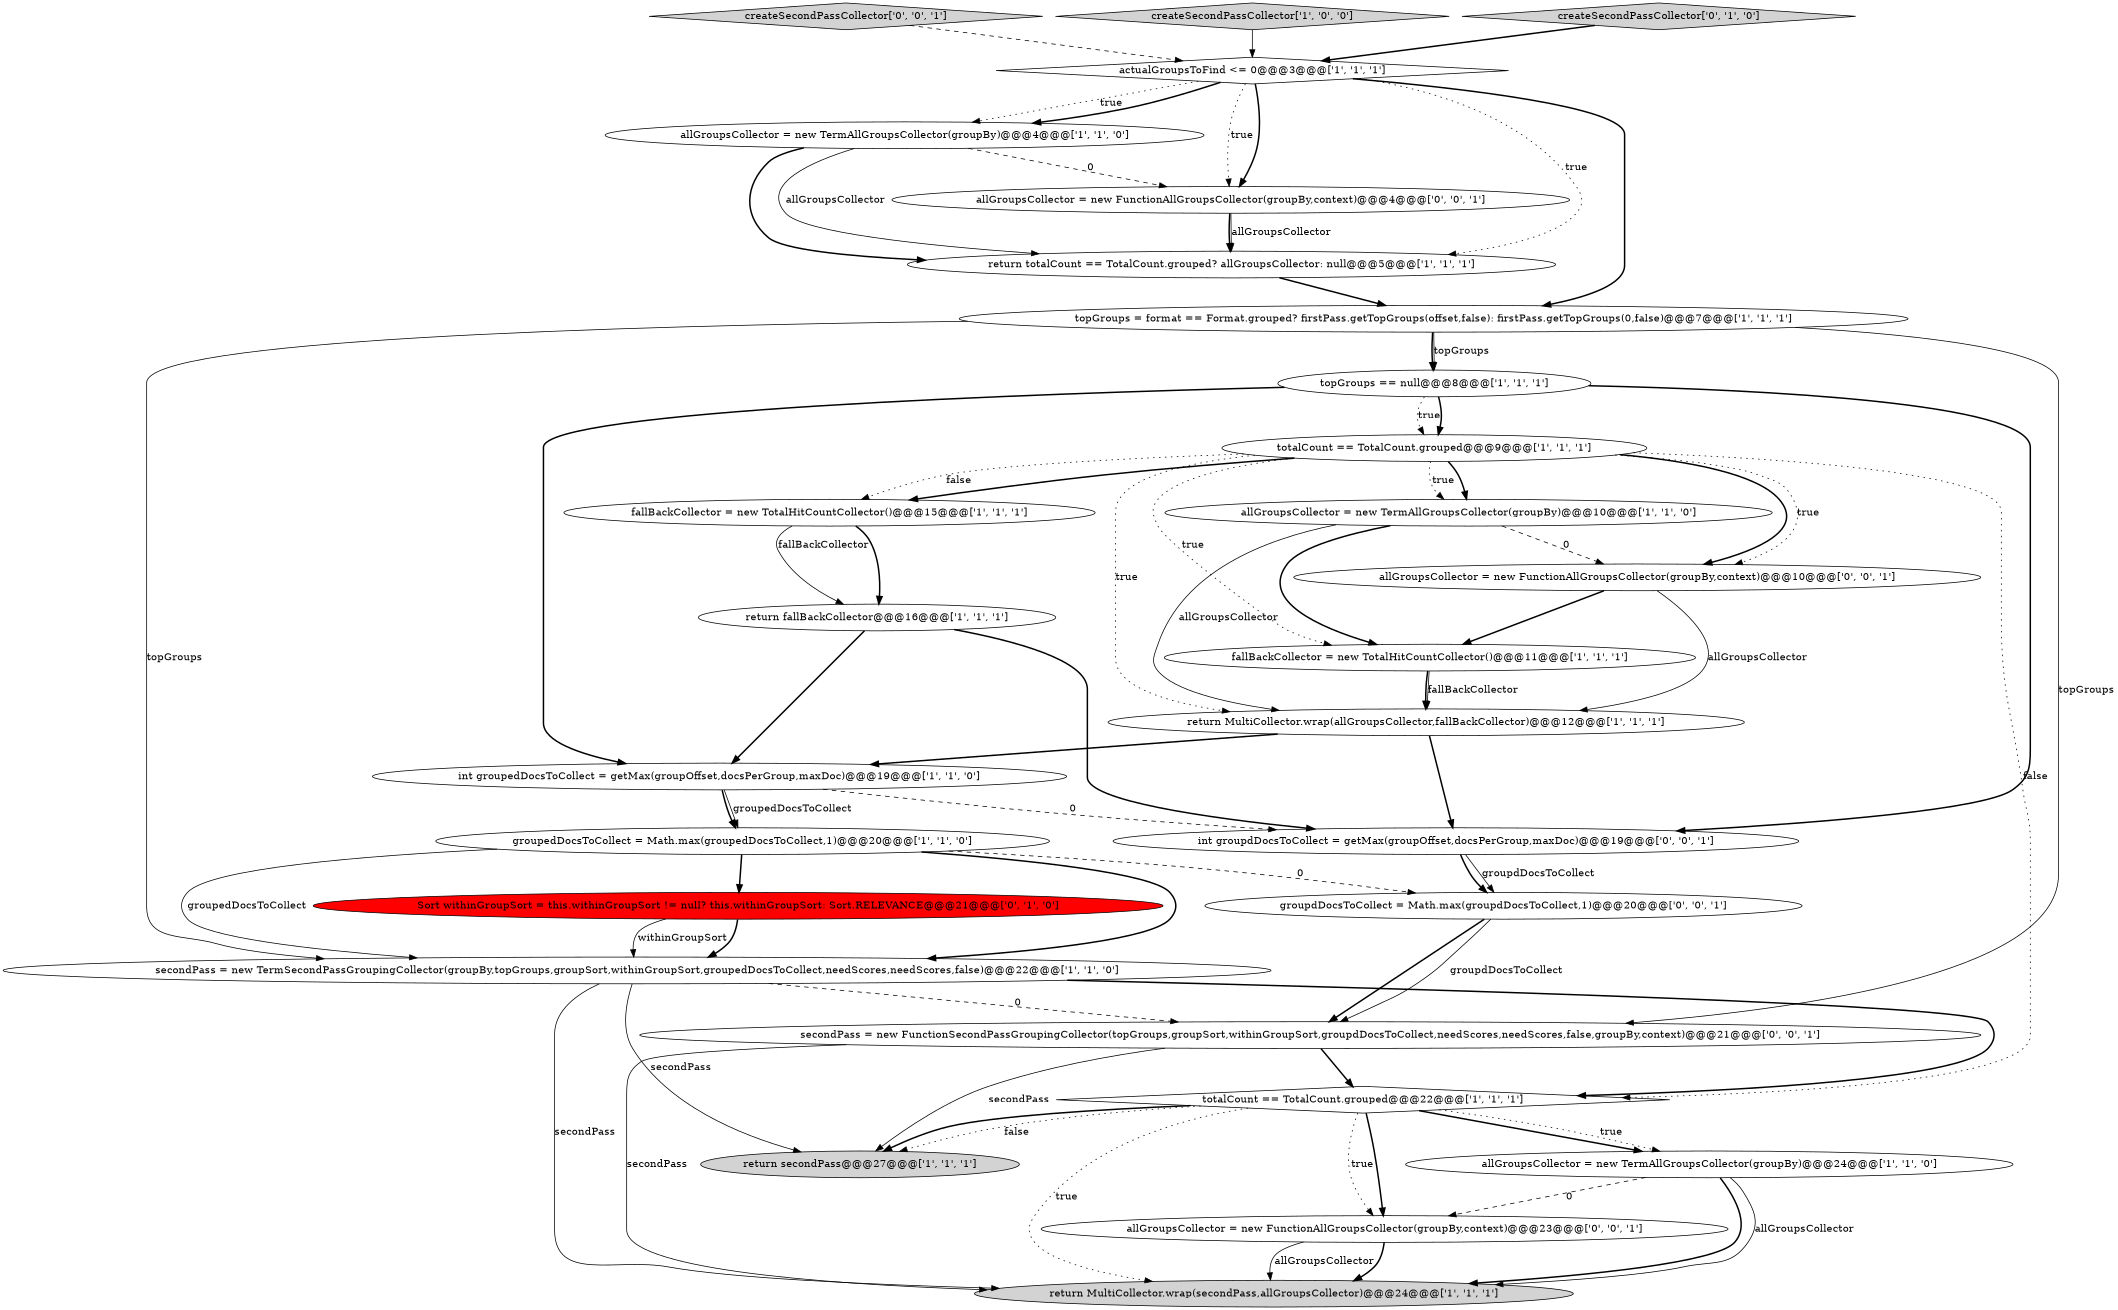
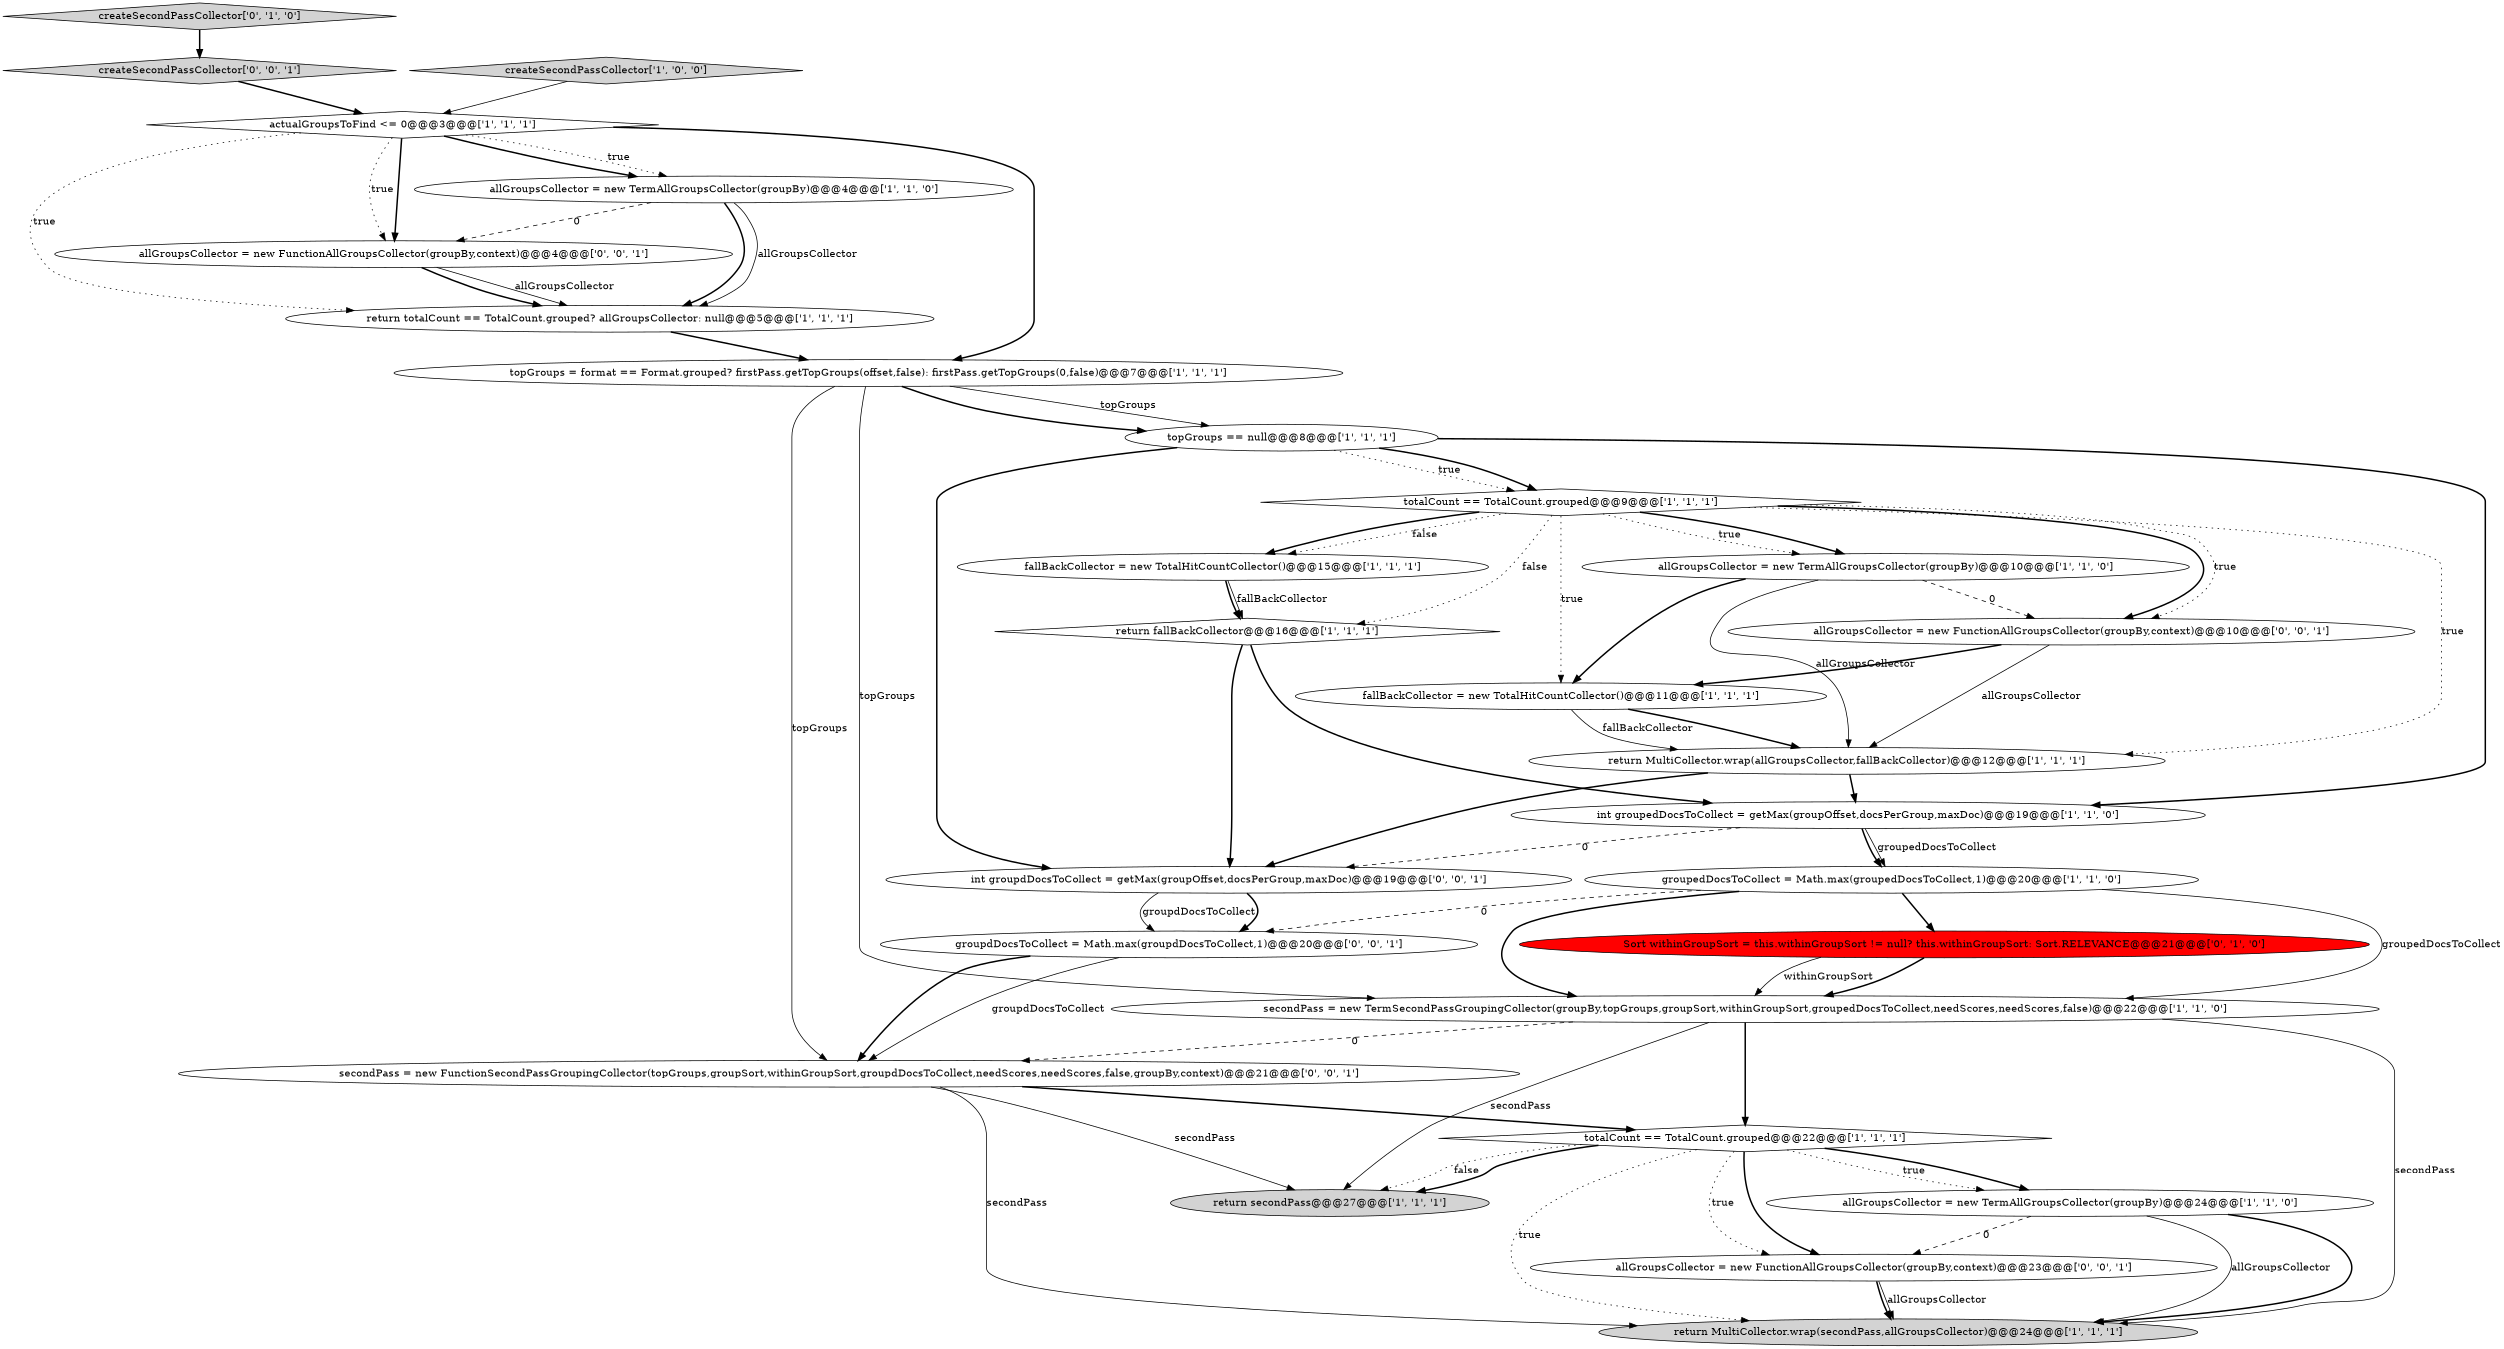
edge "createSecondPassCollector['0', '0', '1']" -> "actualGroupsToFind <= 0@@@3@@@['1', '1', '1']": style dashed -> bold
edge "createSecondPassCollector['0', '1', '0']" -> "actualGroupsToFind <= 0@@@3@@@['1', '1', '1']": now "createSecondPassCollector['0', '1', '0']" -> "createSecondPassCollector['0', '0', '1']"
node "totalCount == TotalCount.grouped@@@9@@@['1', '1', '1']": shape ellipse -> diamond
node "return fallBackCollector@@@16@@@['1', '1', '1']": shape ellipse -> diamond
edge "totalCount == TotalCount.grouped@@@9@@@['1', '1', '1']" -> "totalCount == TotalCount.grouped@@@22@@@['1', '1', '1']": now "totalCount == TotalCount.grouped@@@9@@@['1', '1', '1']" -> "return fallBackCollector@@@16@@@['1', '1', '1']"
